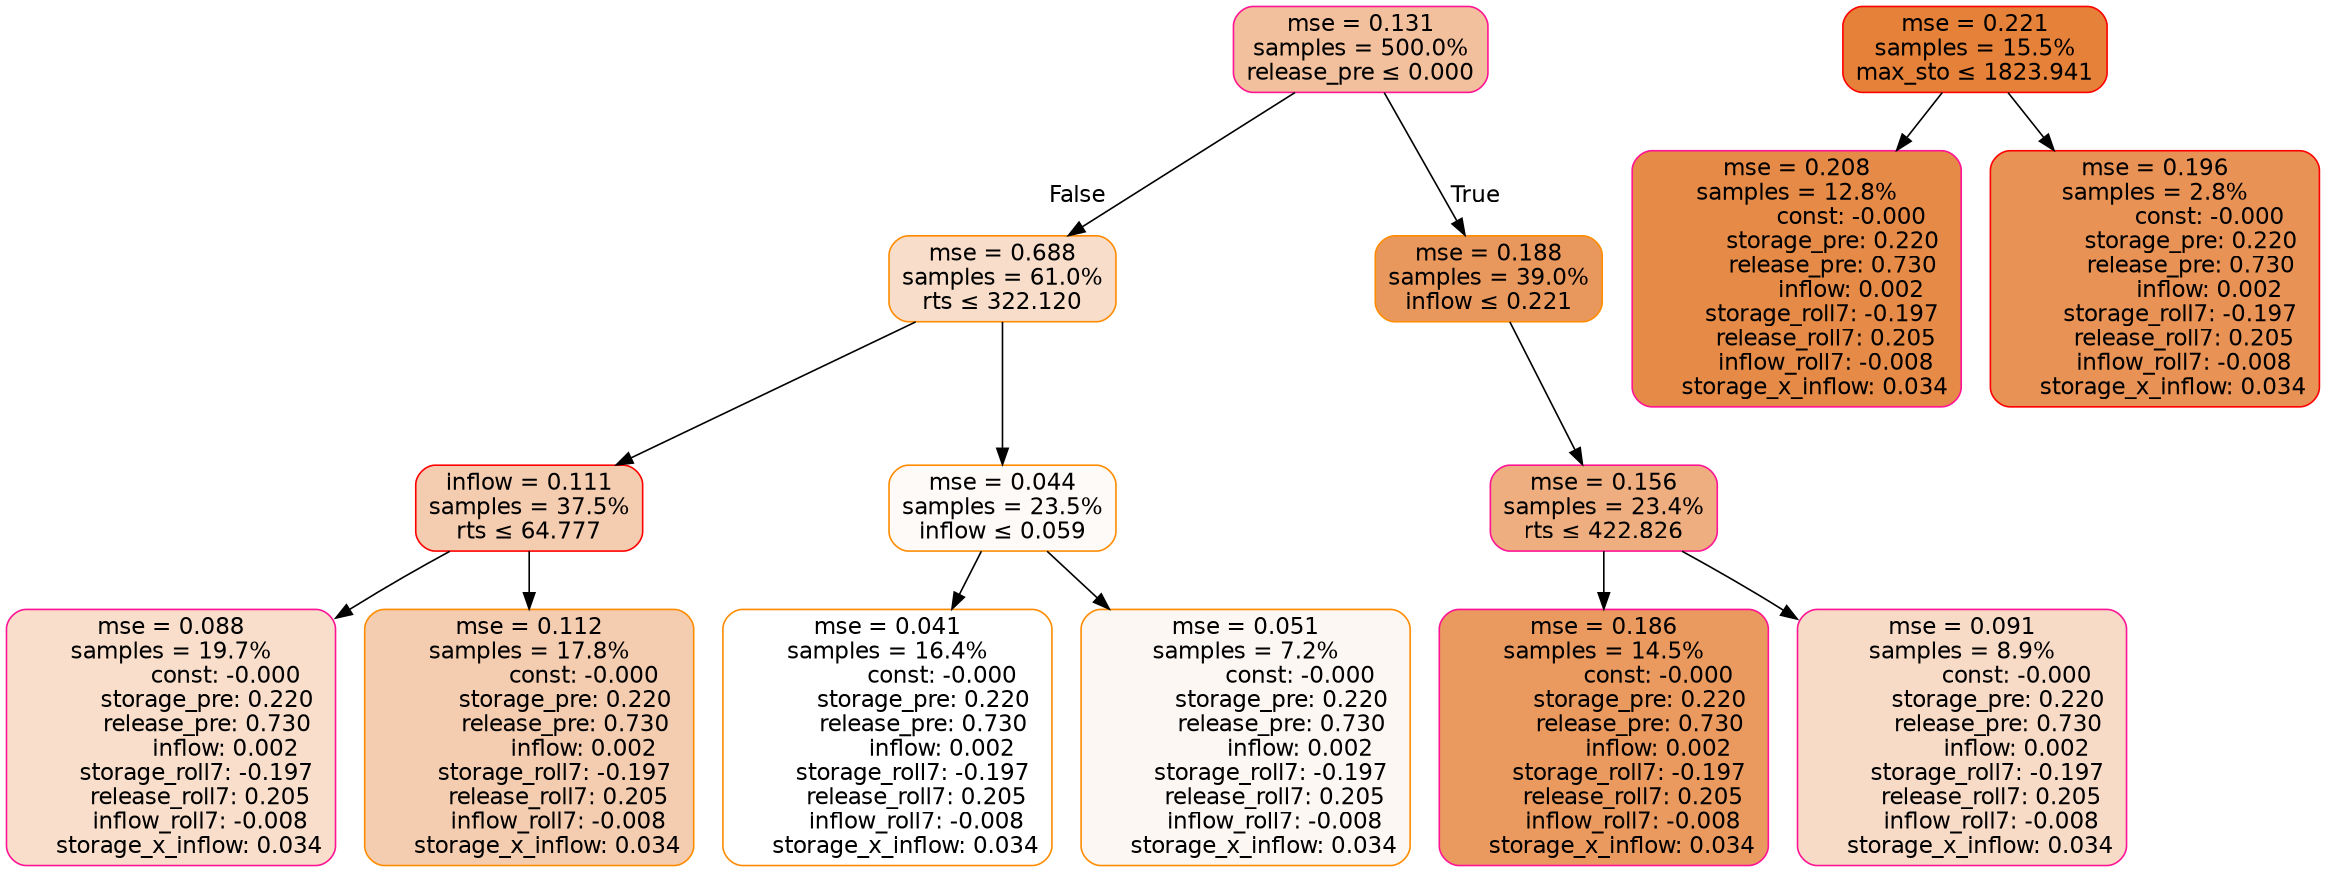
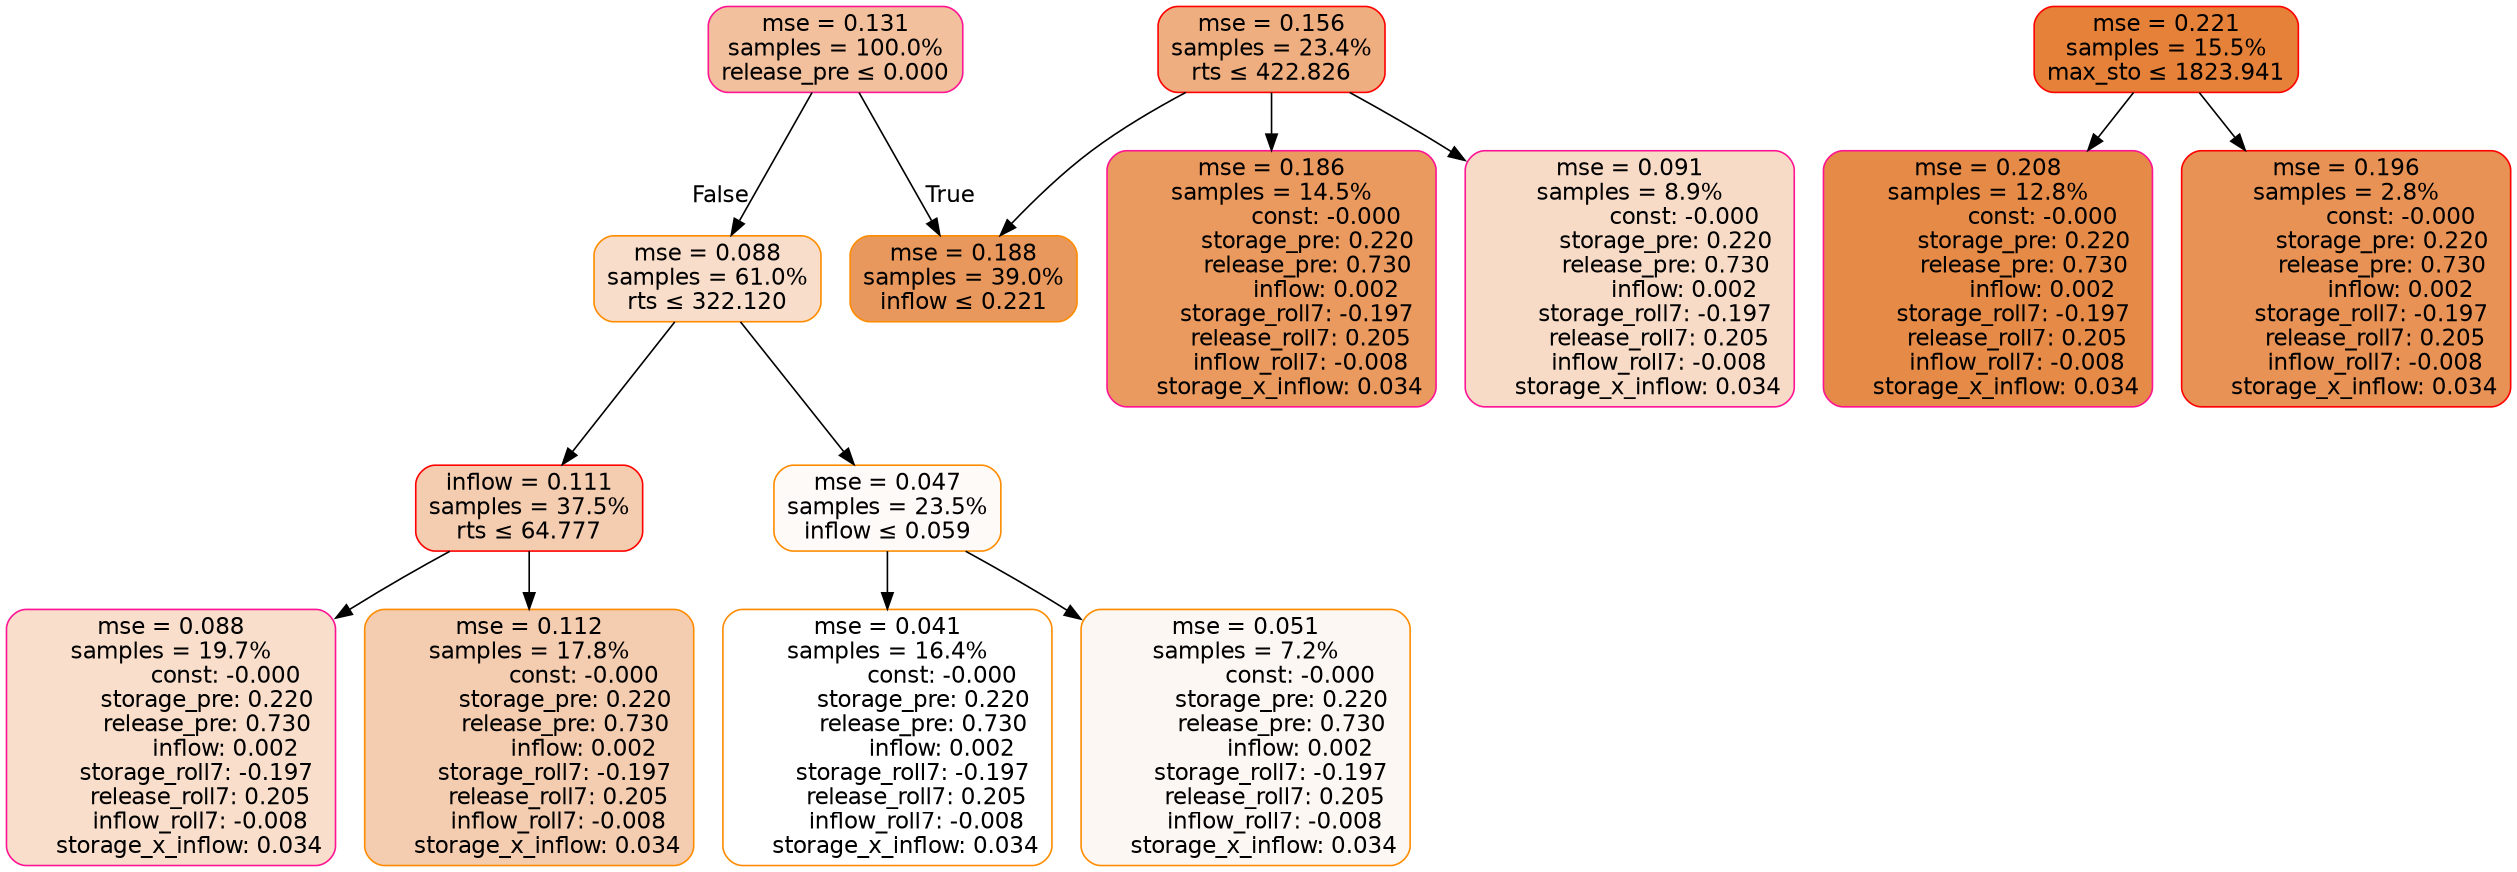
node "mse = 0.131 samples = 500.0% release_pre ≤ 0.000": label "mse = 0.131 samples = 500.0% release_pre ≤ 0.000" -> "mse = 0.131 samples = 100.0% release_pre ≤ 0.000"
node "mse = 0.688 samples = 61.0% rts ≤ 322.120": label "mse = 0.688 samples = 61.0% rts ≤ 322.120" -> "mse = 0.088 samples = 61.0% rts ≤ 322.120"
edge "mse = 0.188 samples = 39.0% inflow ≤ 0.221" -> "mse = 0.156 samples = 23.4% rts ≤ 422.826": reversed
node "mse = 0.044 samples = 23.5% inflow ≤ 0.059": label "mse = 0.044 samples = 23.5% inflow ≤ 0.059" -> "mse = 0.047 samples = 23.5% inflow ≤ 0.059"
node "mse = 0.156 samples = 23.4% rts ≤ 422.826": color deeppink -> red
